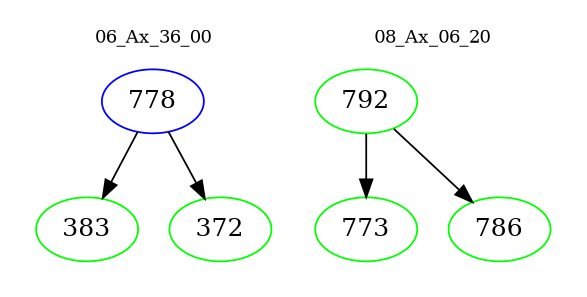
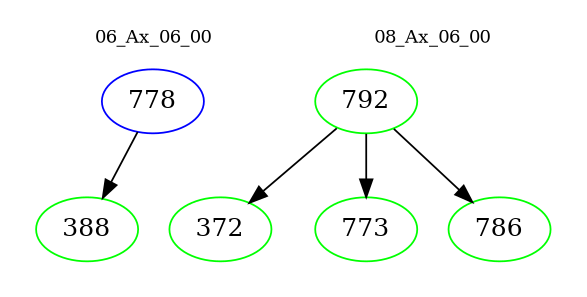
cluster "06_Ax_36_00": label "06_Ax_36_00" -> "06_Ax_06_00"
cluster "08_Ax_06_20": label "08_Ax_06_20" -> "08_Ax_06_00"
edge "778" -> "372": now "792" -> "372"
node "383": label "383" -> "388"
